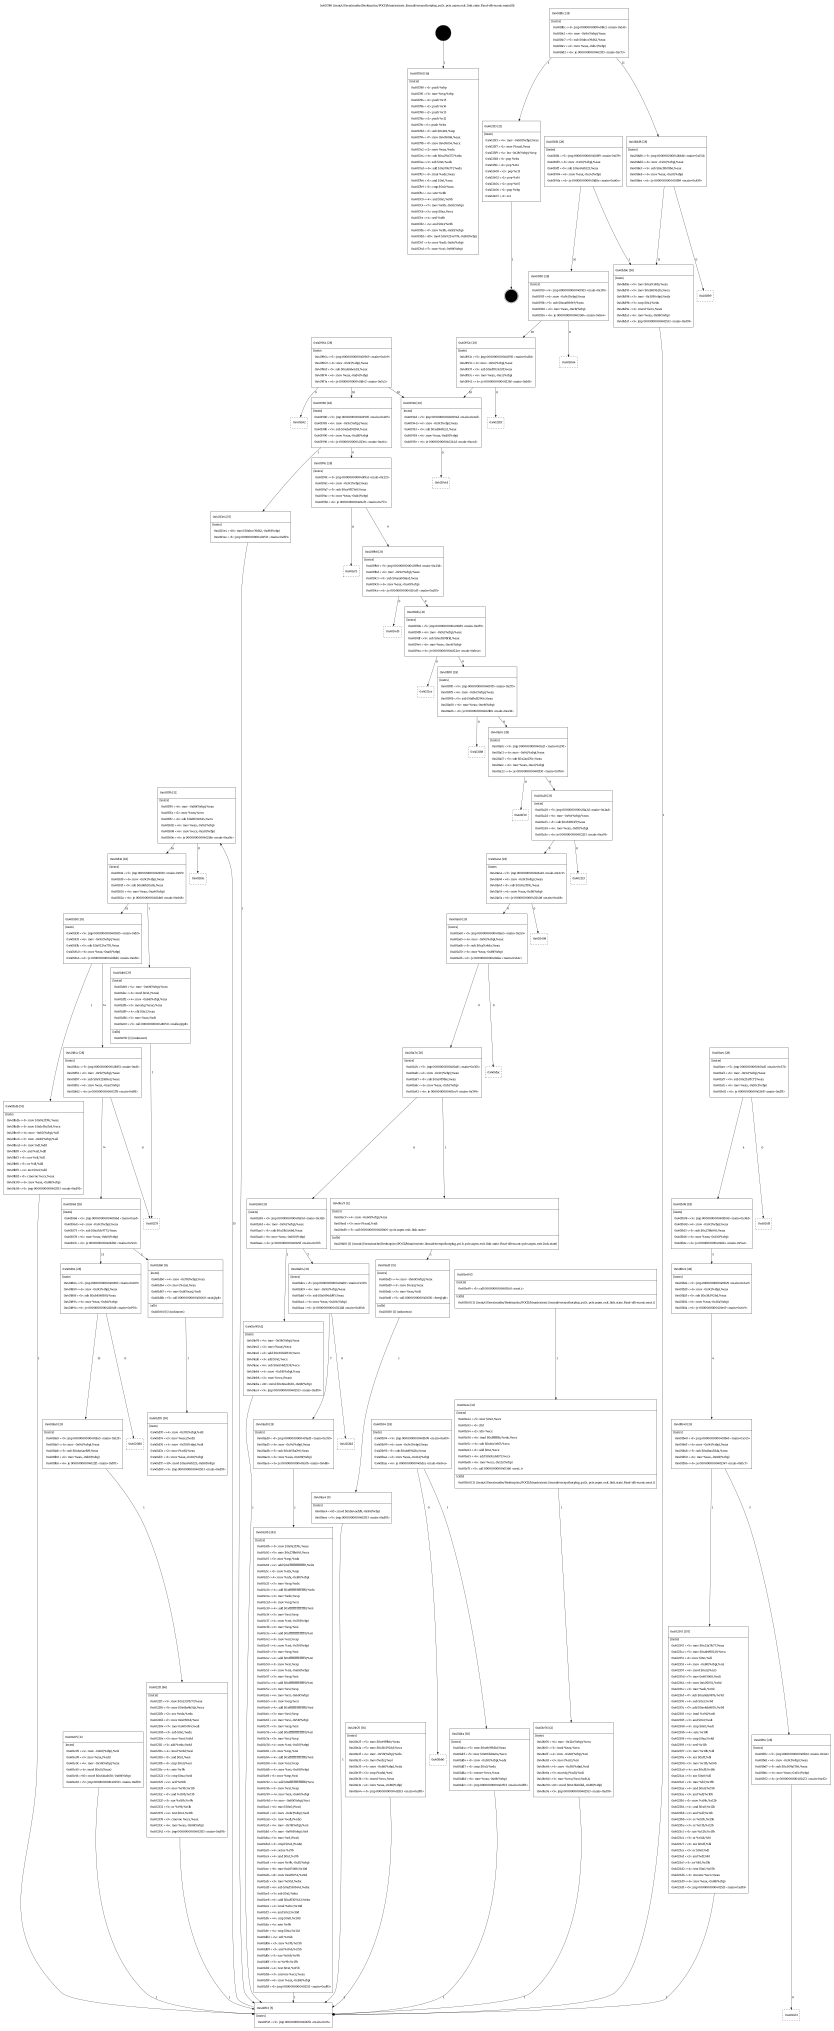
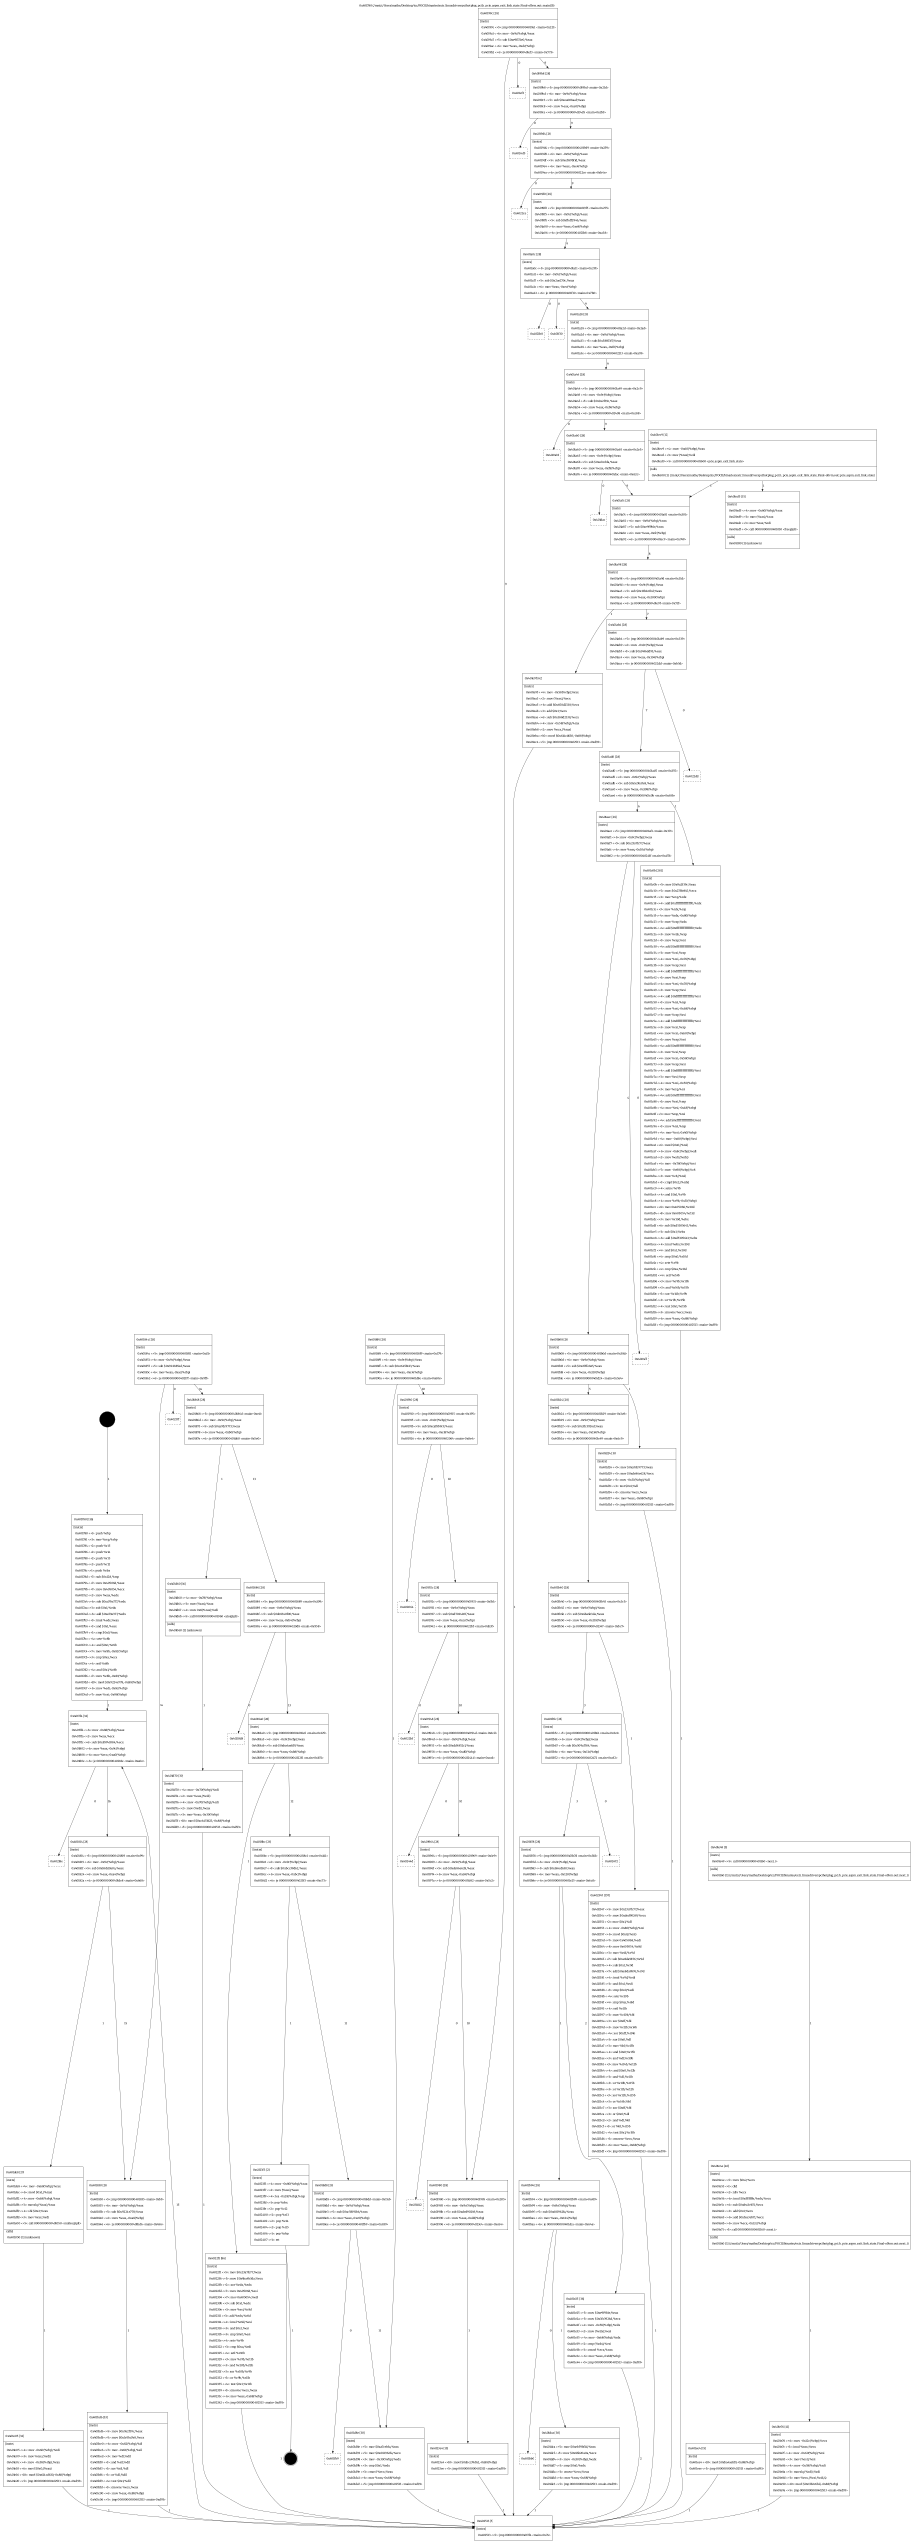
edge "0x401964 [28]" -> "0x401948 [28]": reversed
edge "0x401980 [28]" -> "0x40199c [28]": reversed
edge "0x4019f0 [28]" -> "0x4021b8": now "0x401a0c [28]" -> "0x4021b8"
edge "0x401ad0 [28]" -> "0x401aec [28]": added, label "6"
node "0x402213": removed
edge "0x401830 [28]" -> "0x40184c [28]": reversed
edge "0x401de8 [29]" -> "0x40217f": now "0x401de8 [29]" -> "0x401e05 [32]"
edge "0x401a7c [28]" -> "0x401ec9 [12]": reversed
edge "0x401ed5 [15]" -> "0x401ee4 [15]": removed, label "1"
node "0x401d24 [30]": added
edge "0x401780 [116]" -> "0x4017f4 [32]": added, label "1"
edge "0x4018a0 [28]" -> "0x4018bc [28]": added, label "12"
node "0x401b78 [28]": added
edge "0x401d70 [30]" -> "0x402513 [5]": added, label "1"
